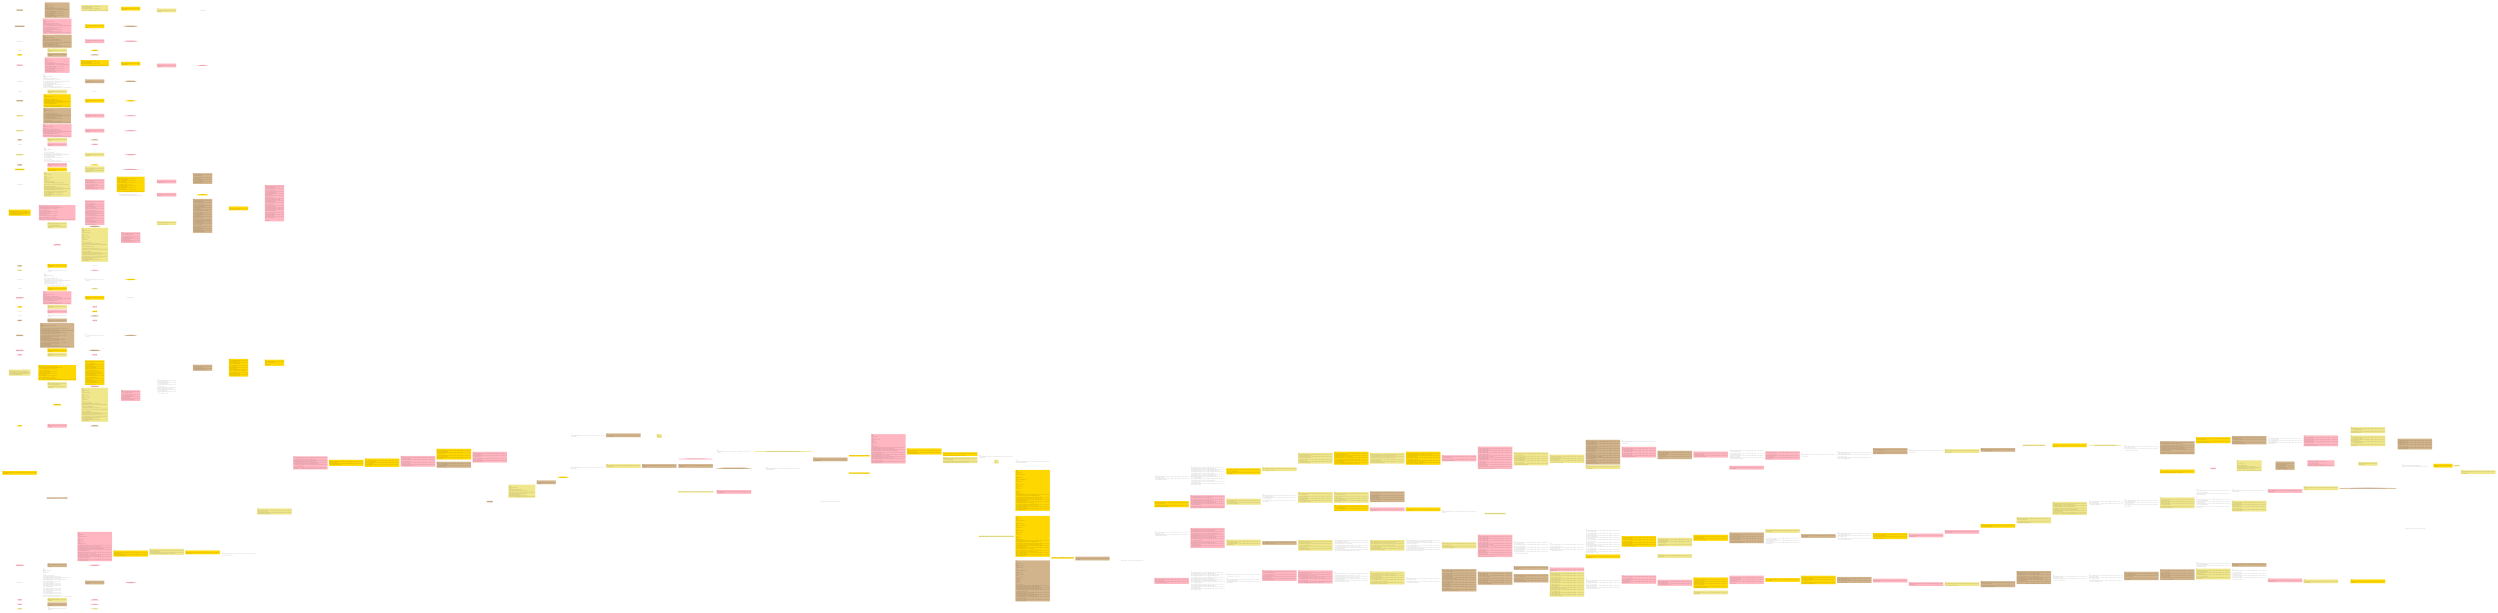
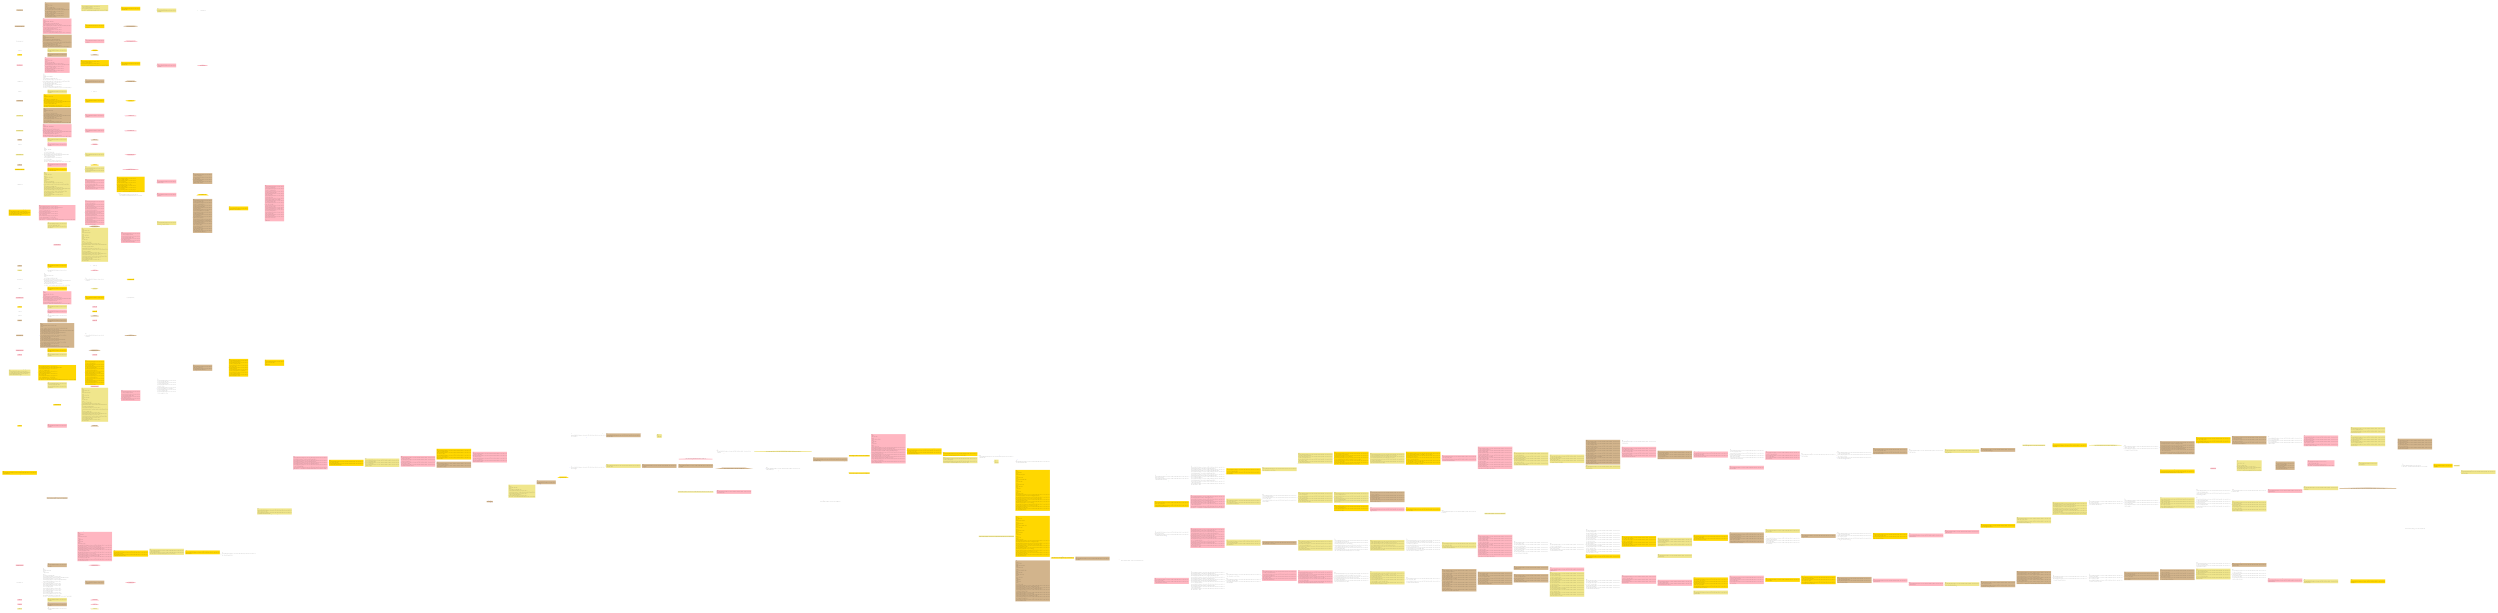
node "{io_ll_printSizeTLine_end}": shape octagon -> folder
node "BB152:": fillcolor gold -> khaki
